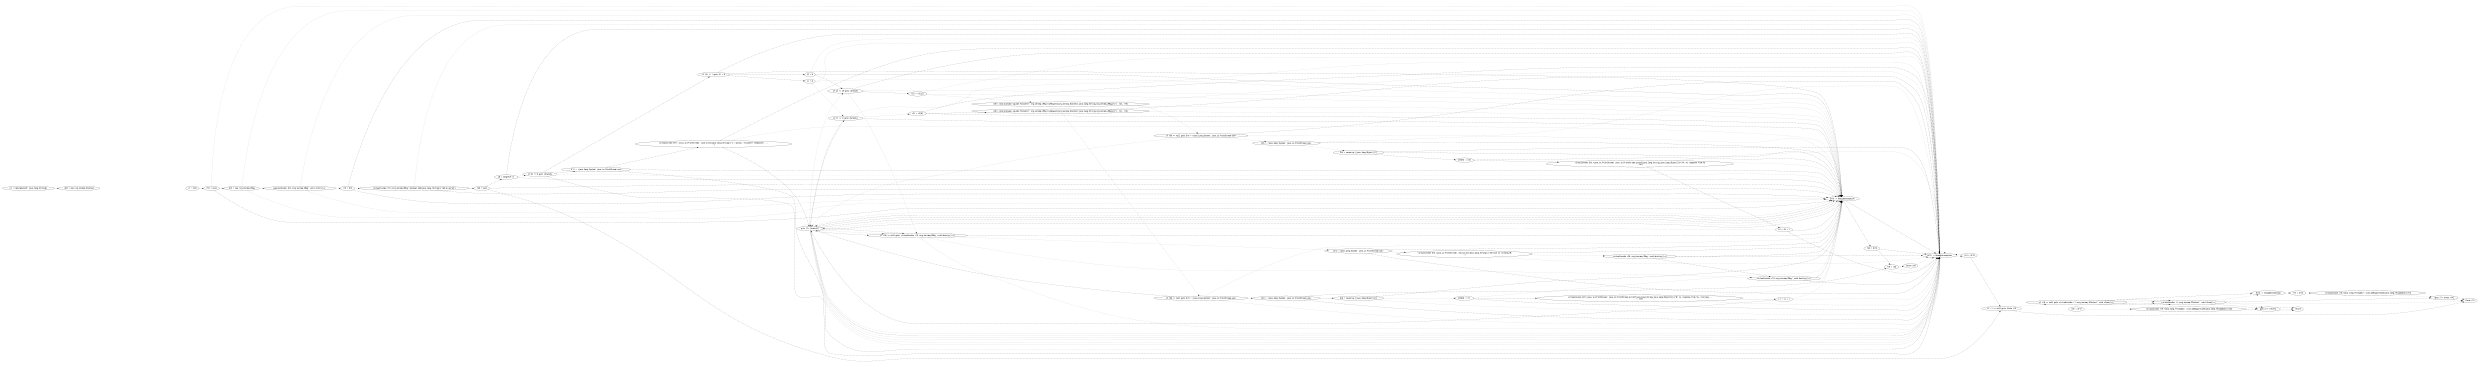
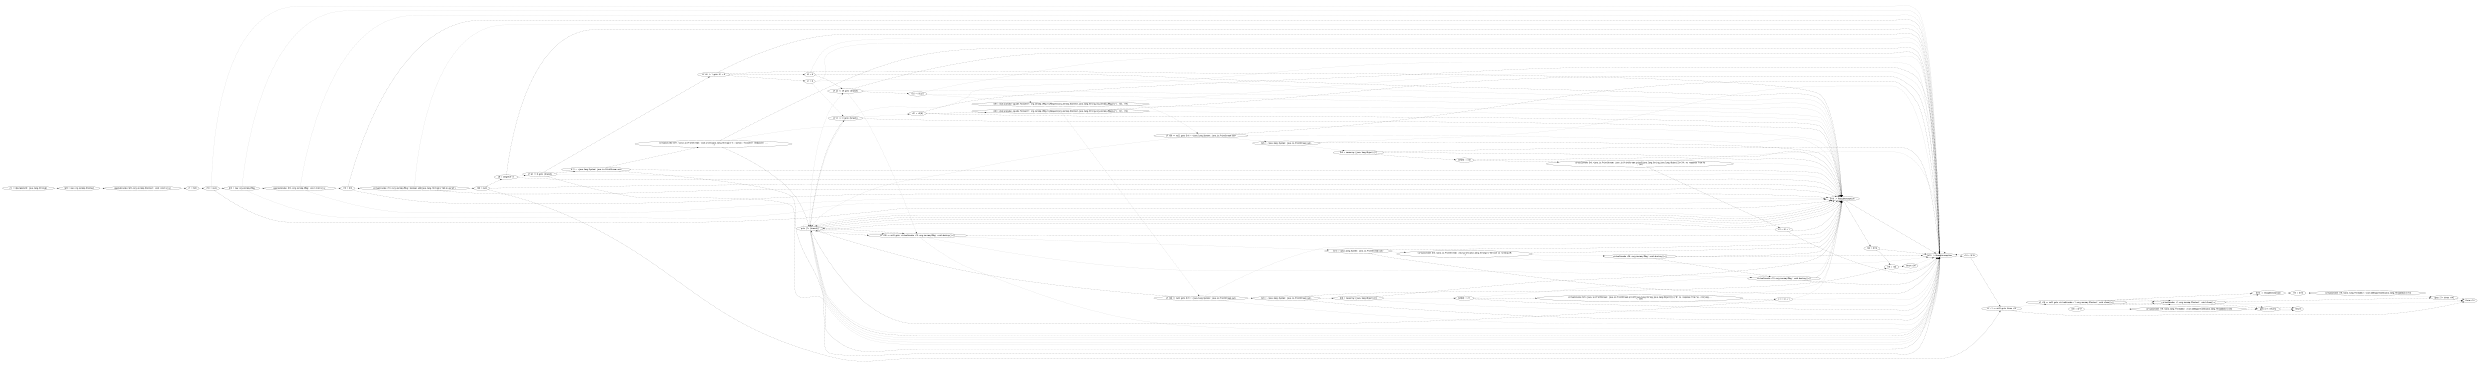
node "specialinvoke $r0.<org.zeromq.ZContext: void <init>()>()": added
